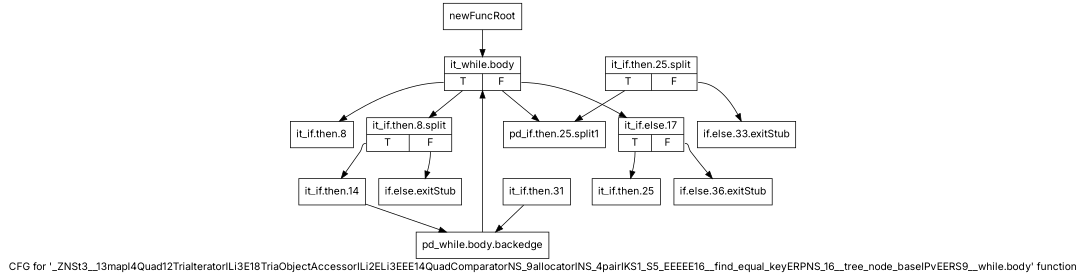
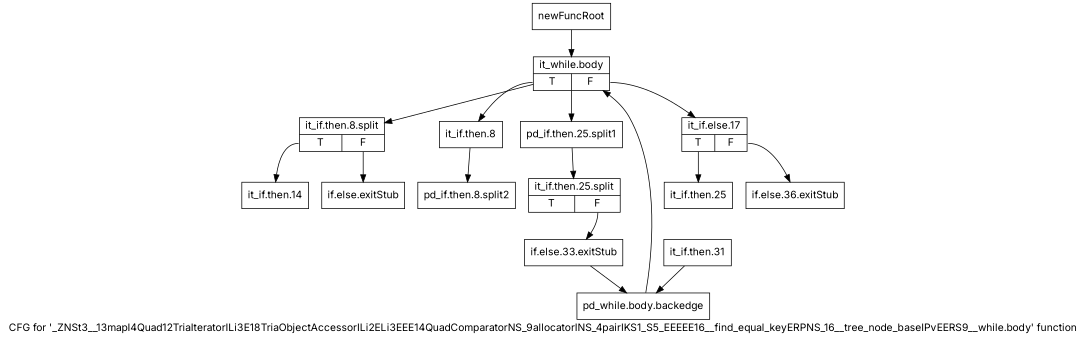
edge "it_if.then.25.split" -> "pd_if.then.25.split1": reversed
node "pd_if.then.8.split2": added
edge "it_if.then.14" -> "pd_while.body.backedge": now "if.else.33.exitStub" -> "pd_while.body.backedge"
